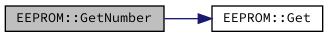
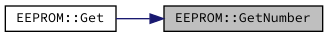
edge "EEPROM::GetNumber" -> "EEPROM::Get": reversed
